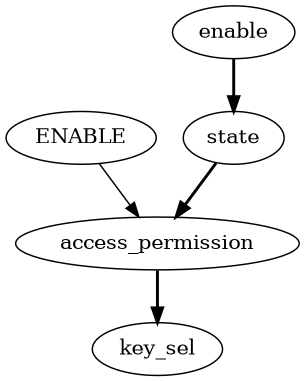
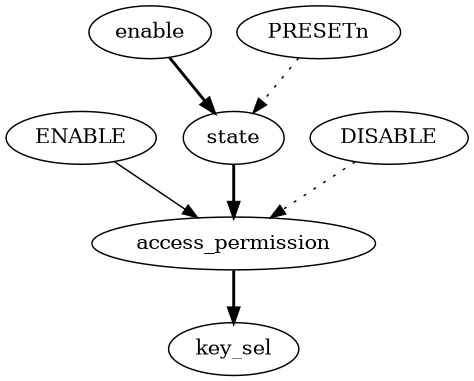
node "PRESETn": added
node "DISABLE": added
